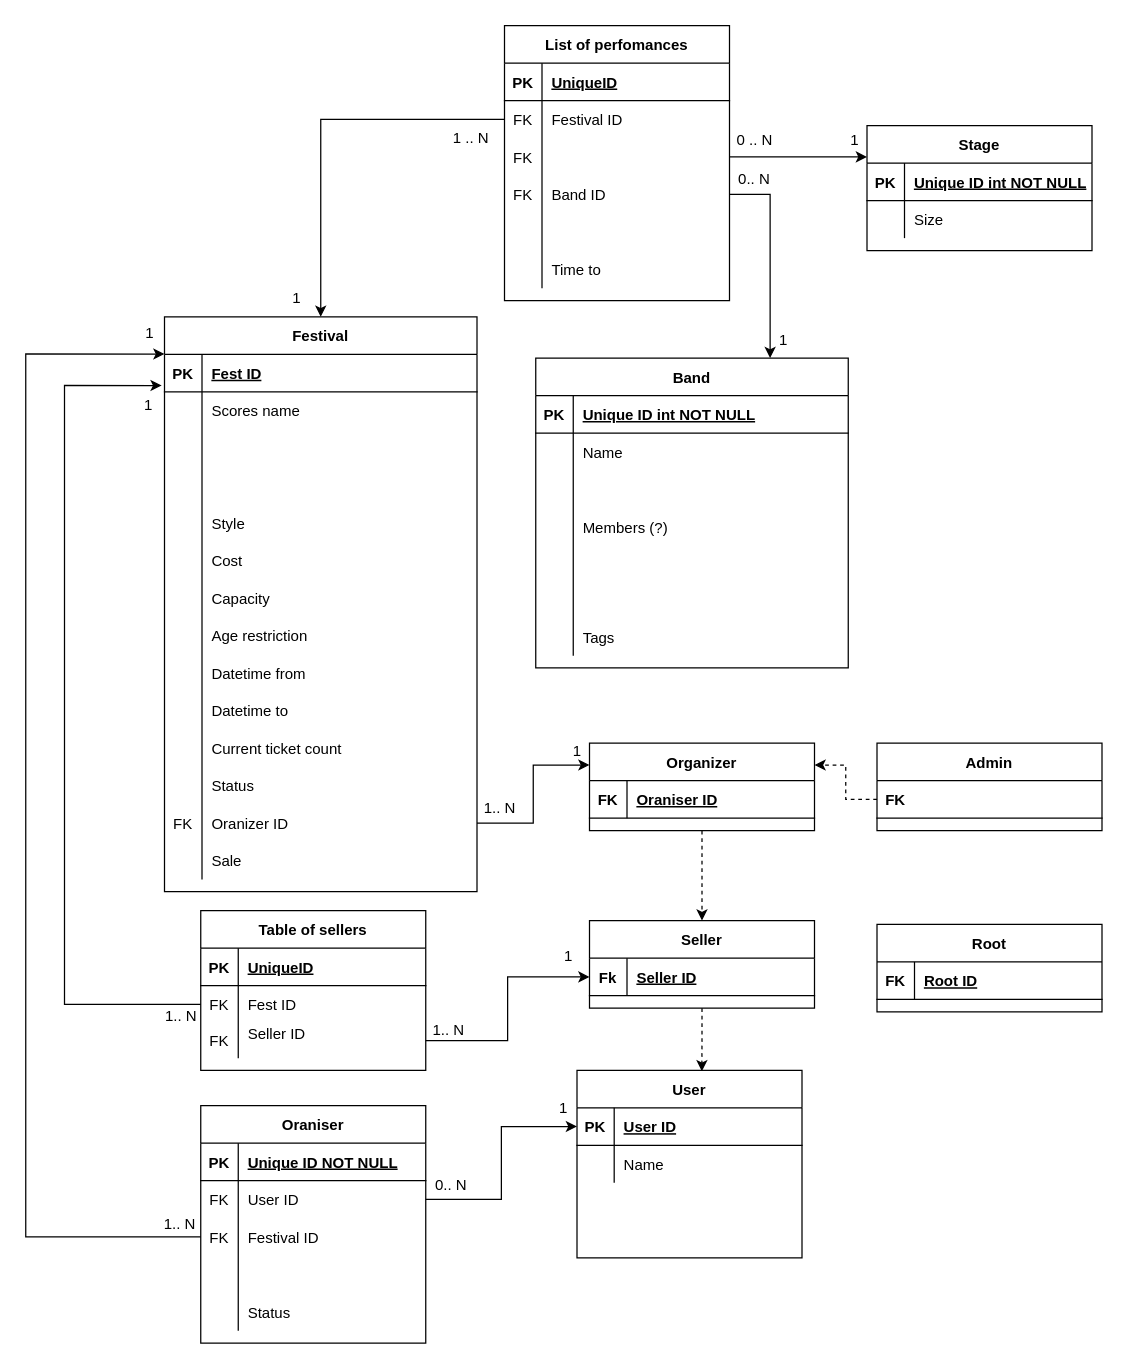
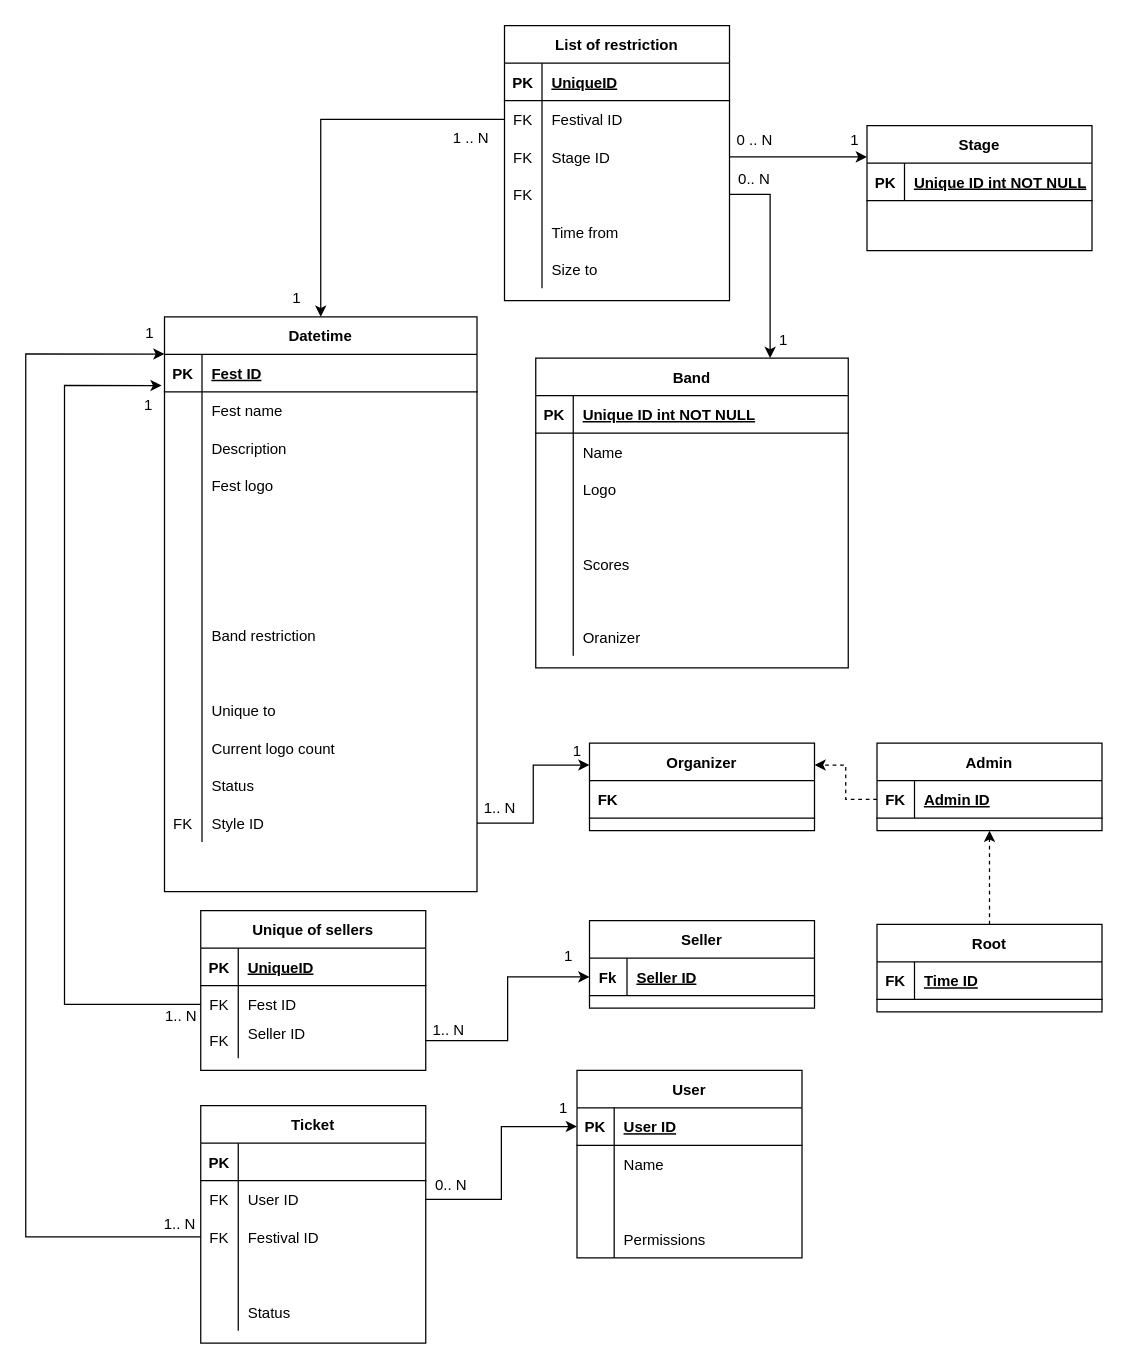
node "List of perfomances": label "List of perfomances" -> "List of restriction"
node "Stage ID": added
node "Band ID": removed
node "Size": removed
node "Time from": added
node "Time to": label "Time to" -> "Size to"
node "Festival": label "Festival" -> "Datetime"
node "Scores name": label "Scores name" -> "Fest name"
node "Description": added
node "Fest logo": added
node "Logo": added
node "Style": removed
node "Members (?)": removed
node "Cost": removed
node "Scores": added
node "Capacity": removed
node "Age restriction": label "Age restriction" -> "Band restriction"
node "Tags": label "Tags" -> "Oranizer"
node "Datetime from": removed
node "Datetime to": label "Datetime to" -> "Unique to"
node "Current ticket count": label "Current ticket count" -> "Current logo count"
node "Oraniser ID": removed
node "Admin ID": added
node "Oranizer ID": label "Oranizer ID" -> "Style ID"
node "Sale": removed
edge "Organizer" -> "Seller": removed
edge "Root" -> "Admin": added
node "Table of sellers": label "Table of sellers" -> "Unique of sellers"
node "Root ID": label "Root ID" -> "Time ID"
edge "Seller" -> "User": removed
node "Oraniser": label "Oraniser" -> "Ticket"
node "Unique ID NOT NULL": removed
node "Permissions": added
